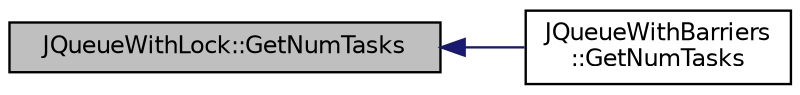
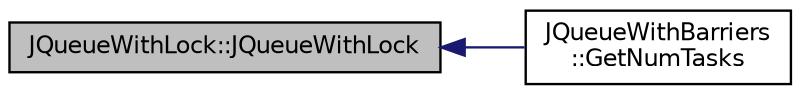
node "JQueueWithLock::GetNumTasks": label "JQueueWithLock::GetNumTasks" -> "JQueueWithLock::JQueueWithLock"
